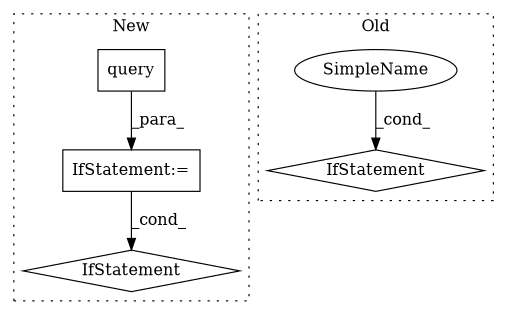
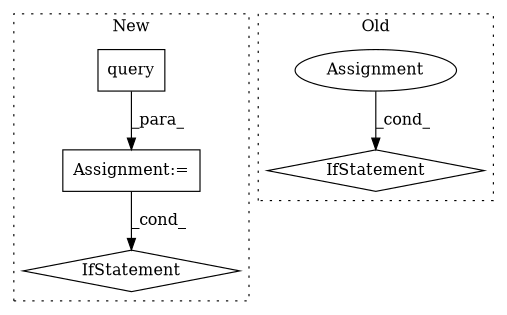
node "SimpleName": label "SimpleName" -> "Assignment"
node "IfStatement:=": label "IfStatement:=" -> "Assignment:="
